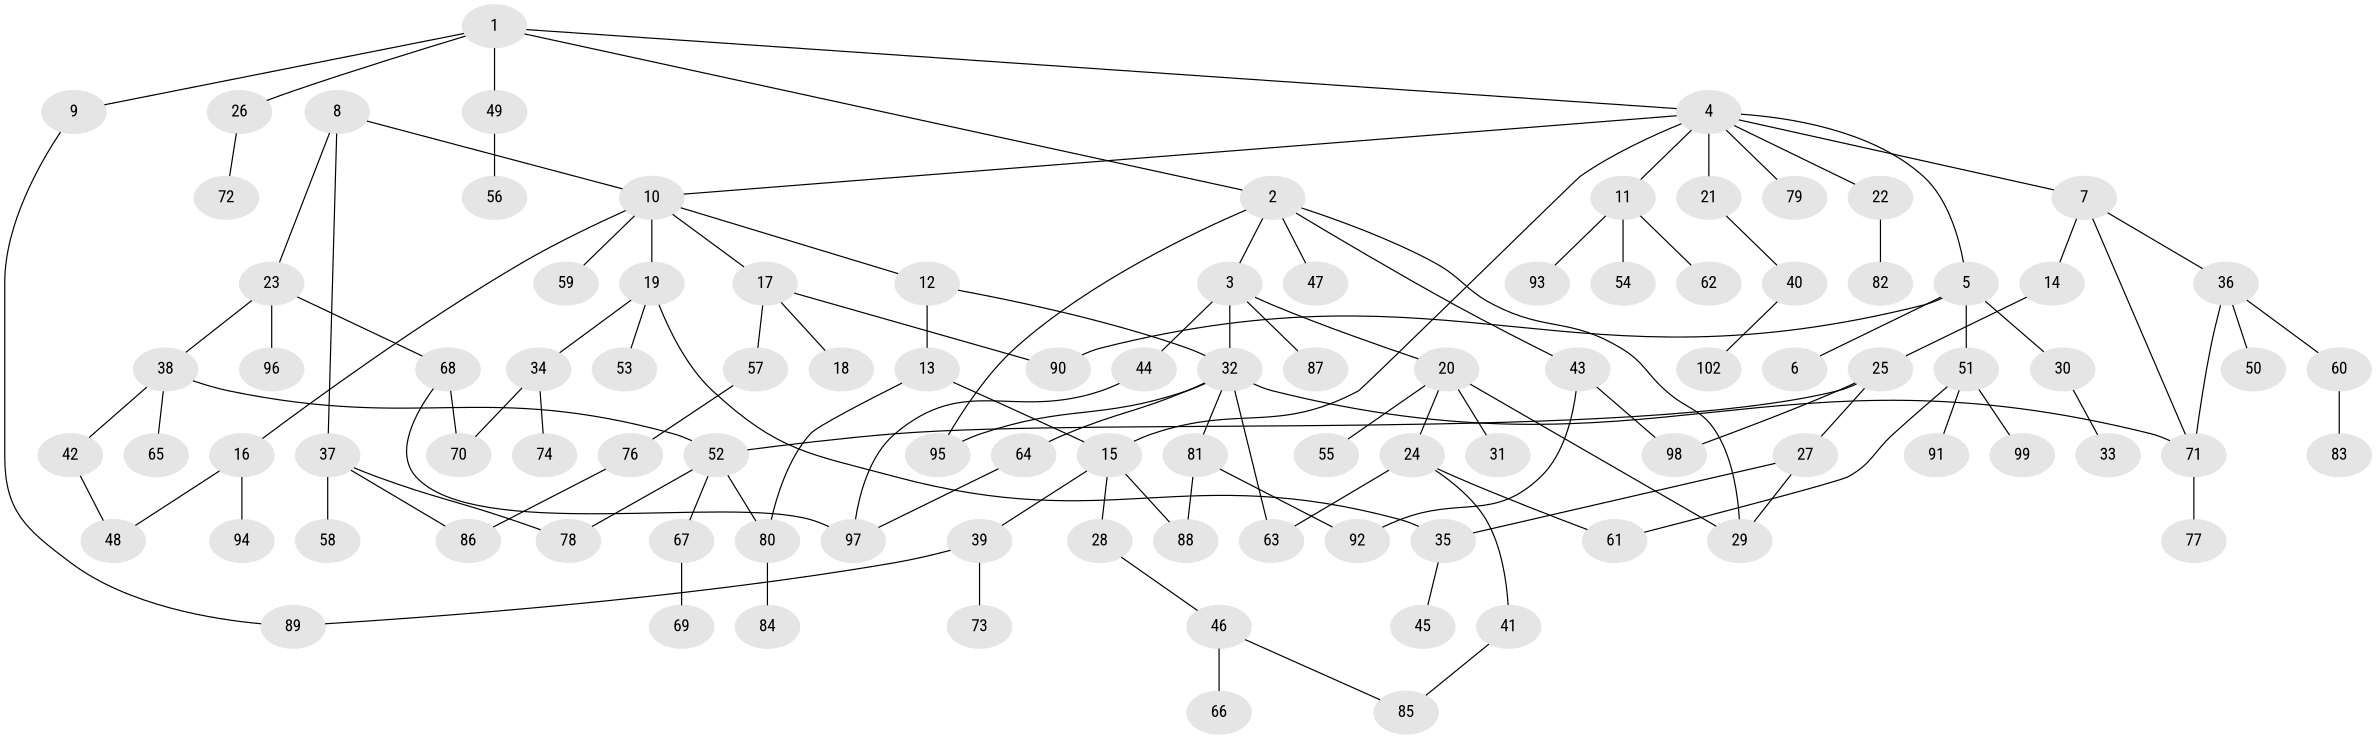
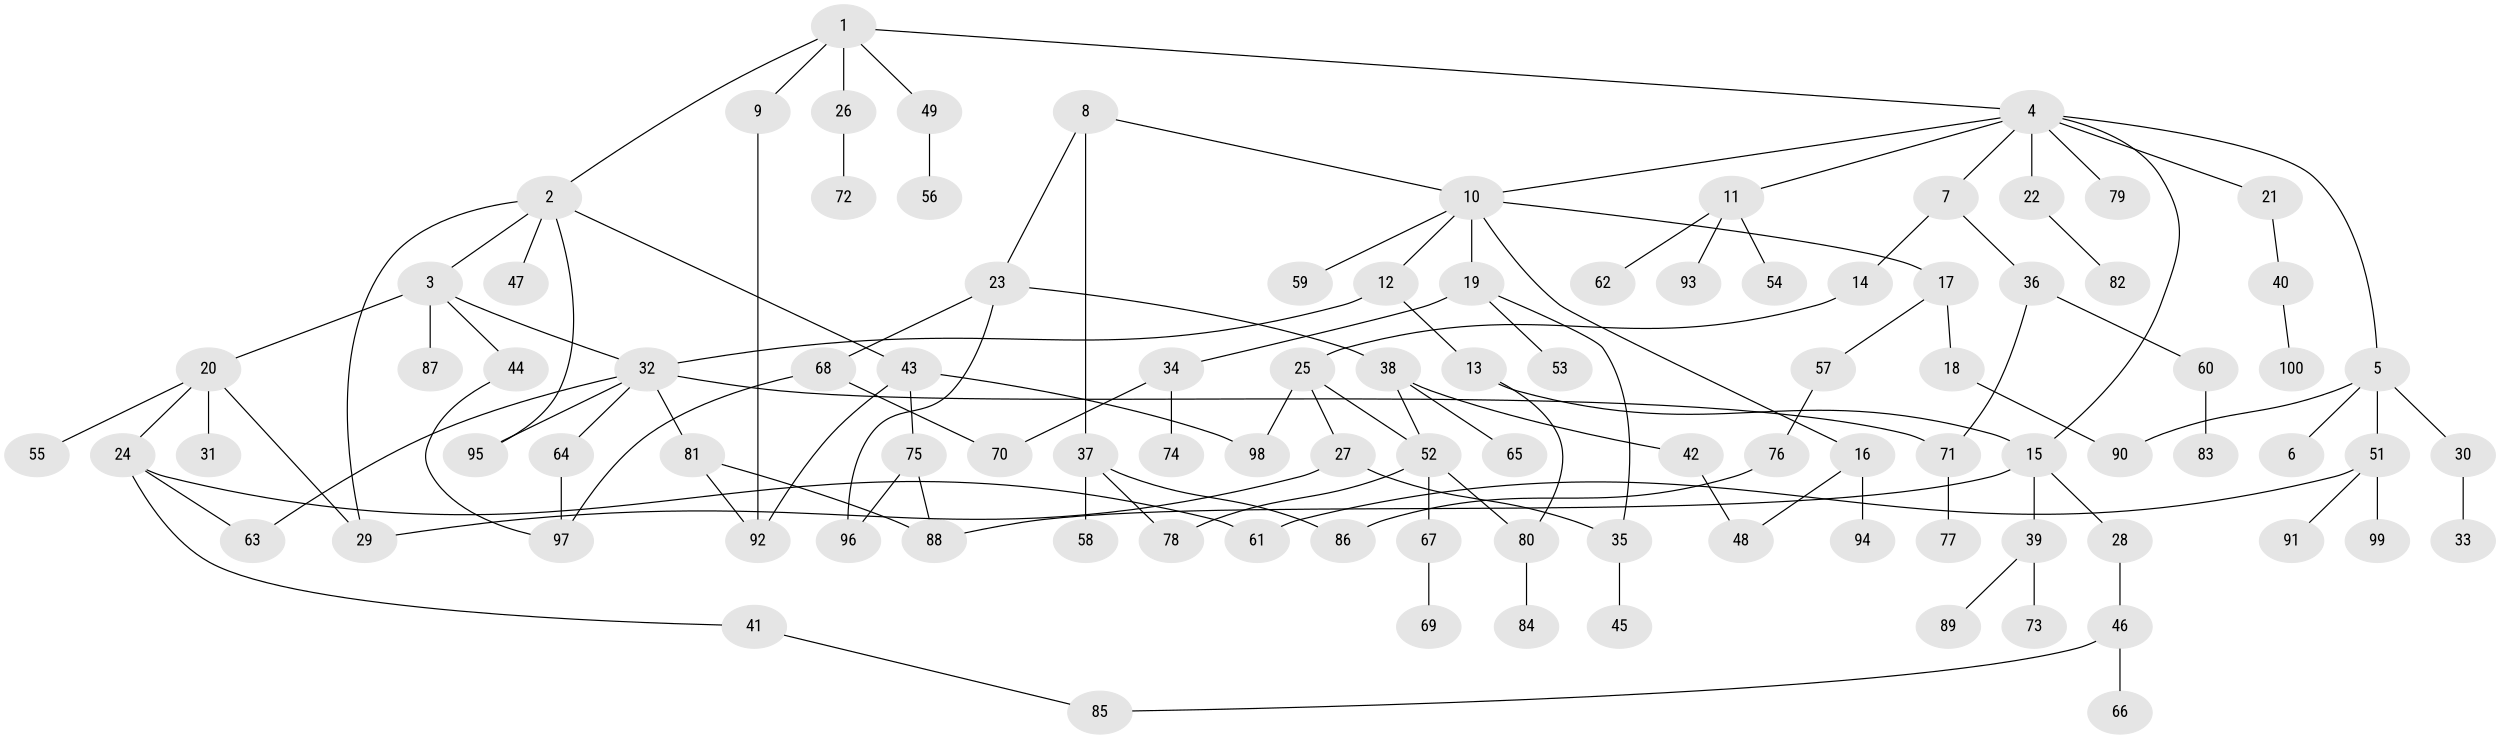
edge "7" -- "71": removed
edge "17" -- "90": now "18" -- "90"
node "102": label "102" -> "100"
node "50": removed
edge "9" -- "89": now "9" -- "92"
node "75": added
